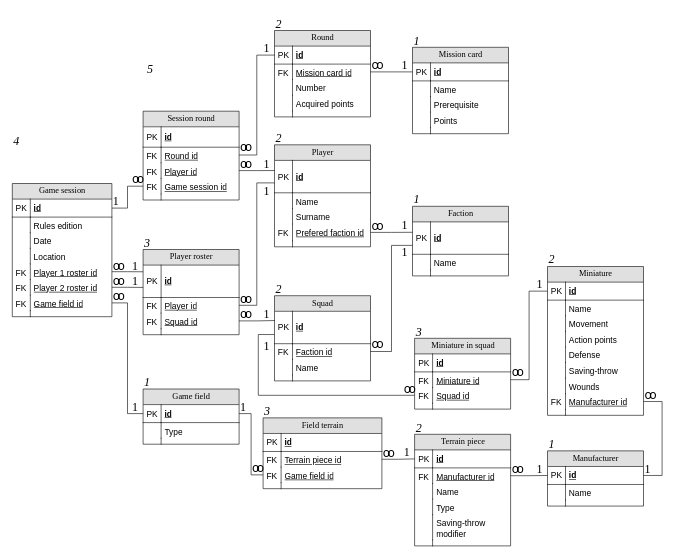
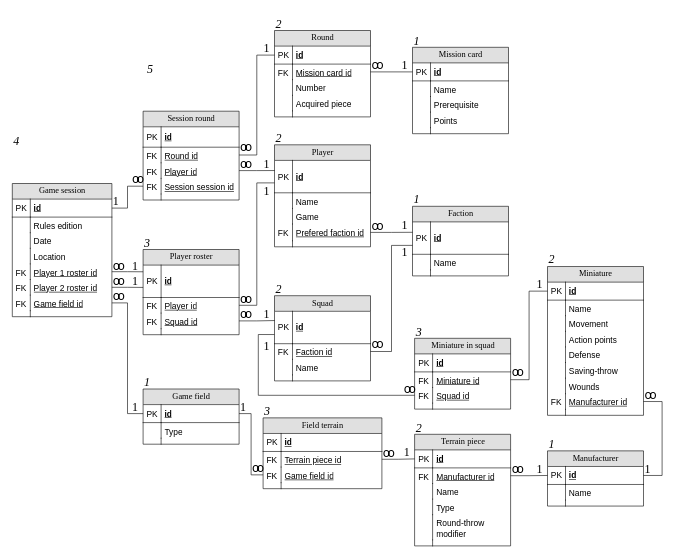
node "Acquired points": label "Acquired points" -> "Acquired piece"
node "Game session id": label "Game session id" -> "Session session id"
node "Surname": label "Surname" -> "Game"
node "Saving-throw modifier": label "Saving-throw modifier" -> "Round-throw modifier"
